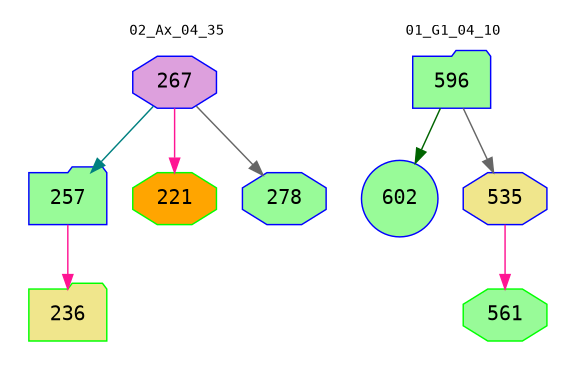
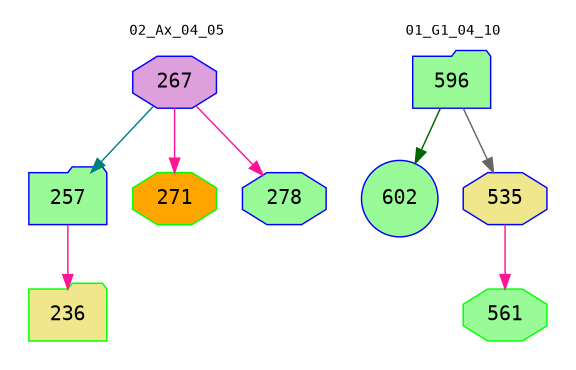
cluster "02_Ax_04_35": label "02_Ax_04_35" -> "02_Ax_04_05"
edge "267" -> "278": color gray40 -> deeppink
node "221": label "221" -> "271"
